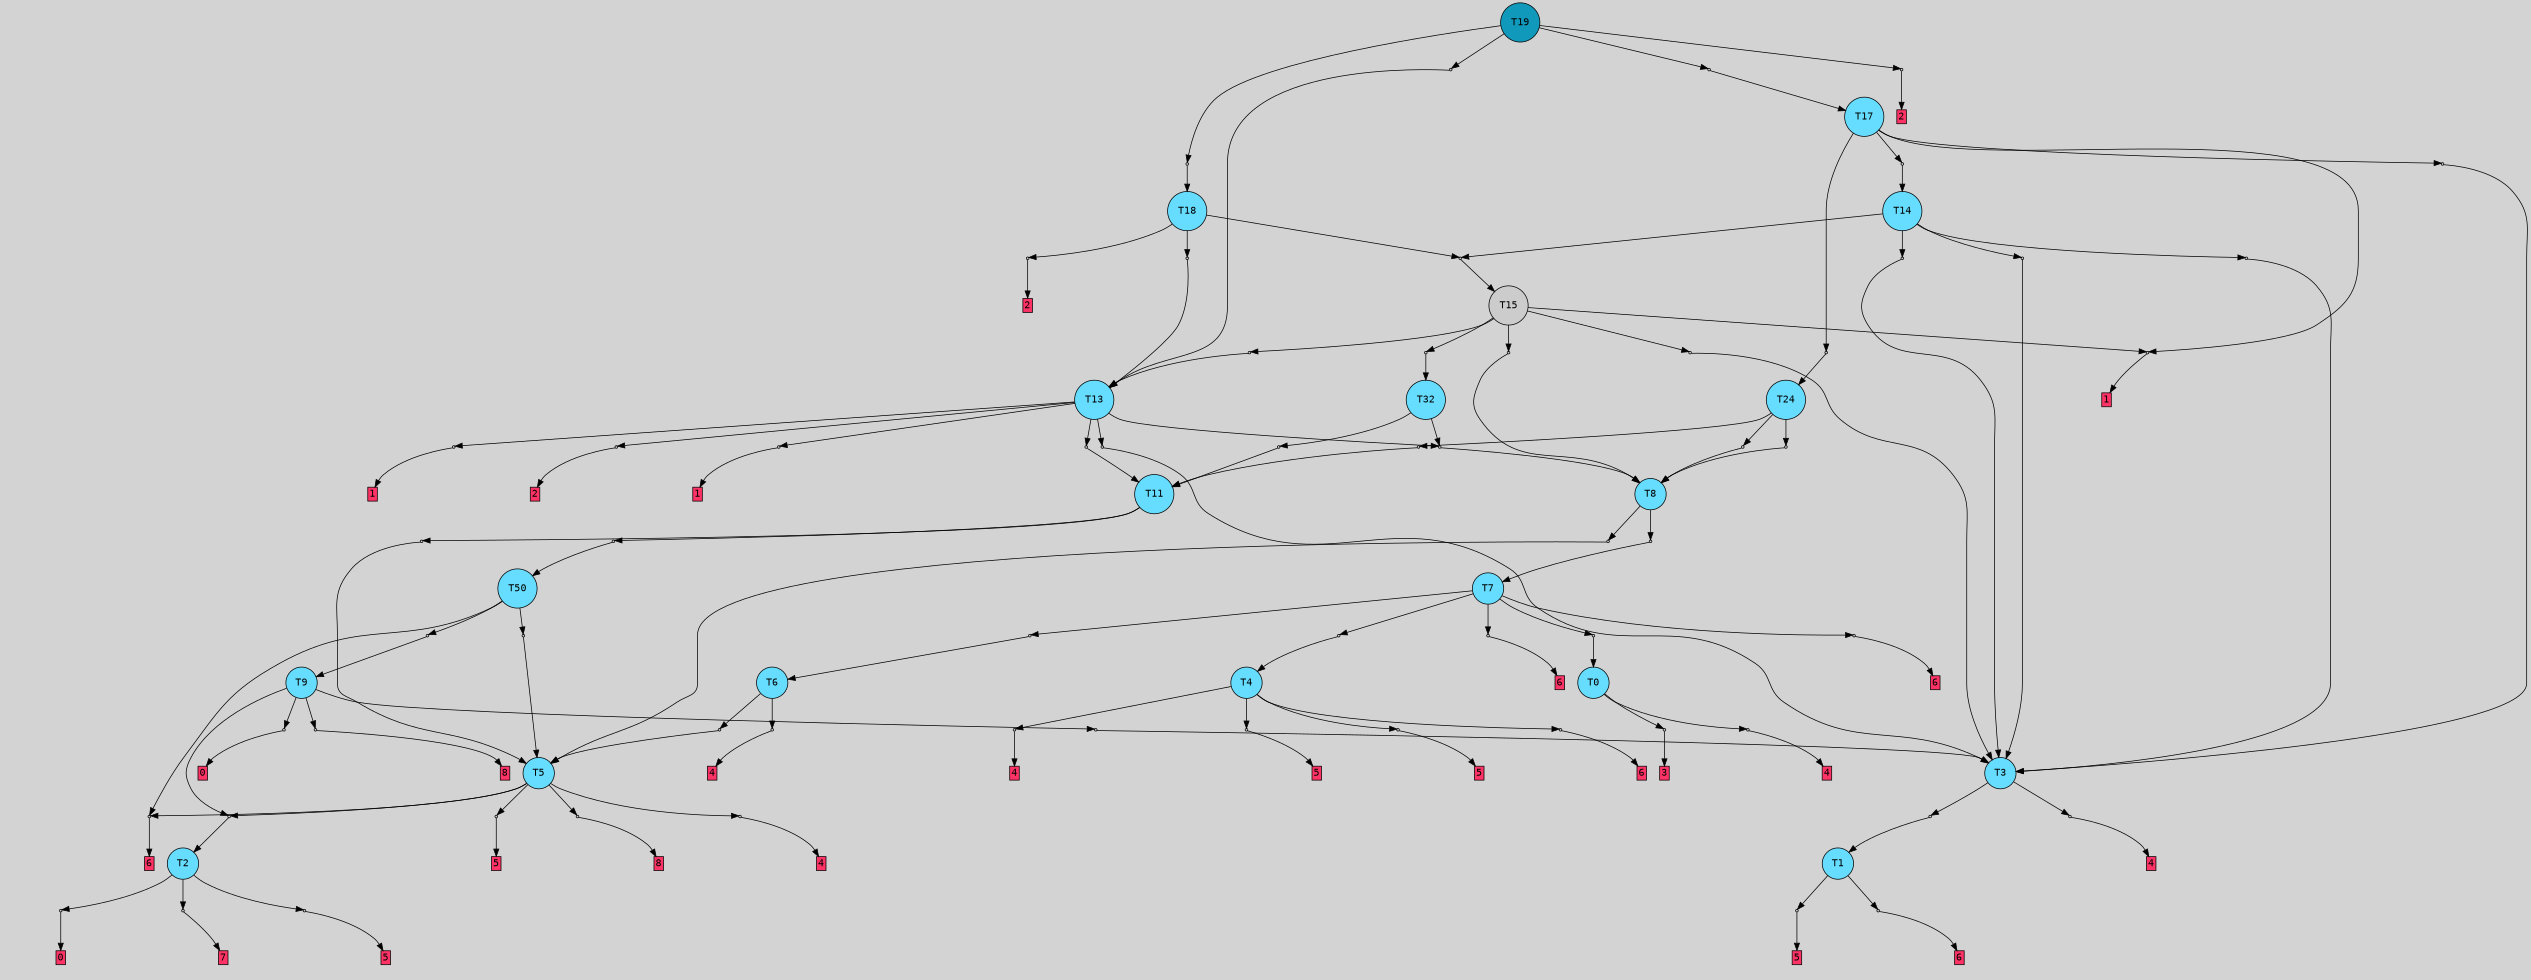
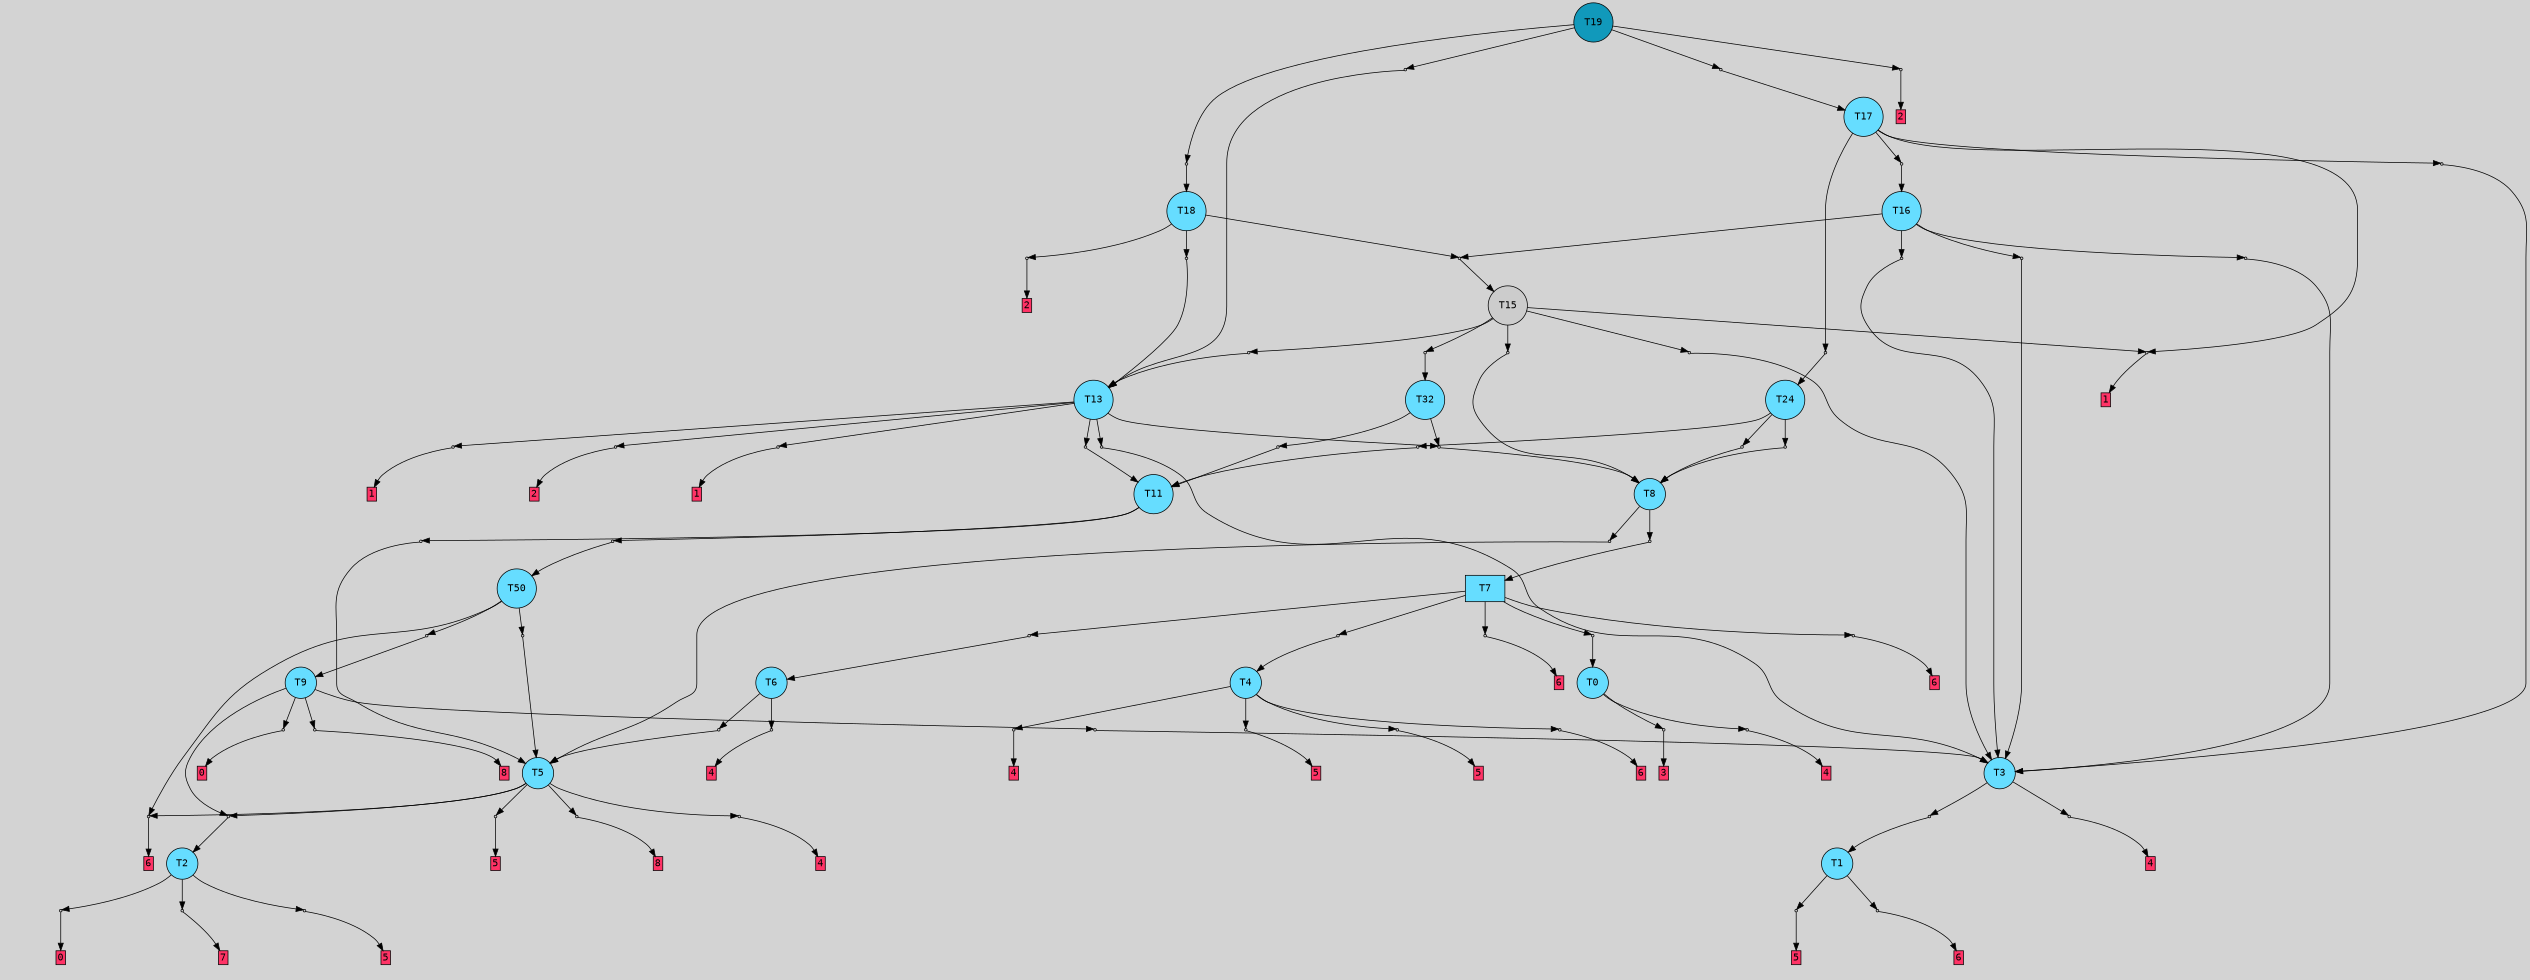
node "T14": label "T14" -> "T16"
node "T7": shape circle -> box
